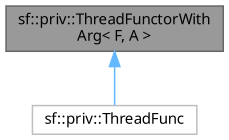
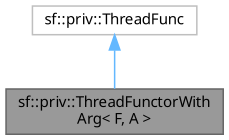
edge "sf::priv::ThreadFunc" -> "sf::priv::ThreadFunctorWith Arg< F, A >": reversed
